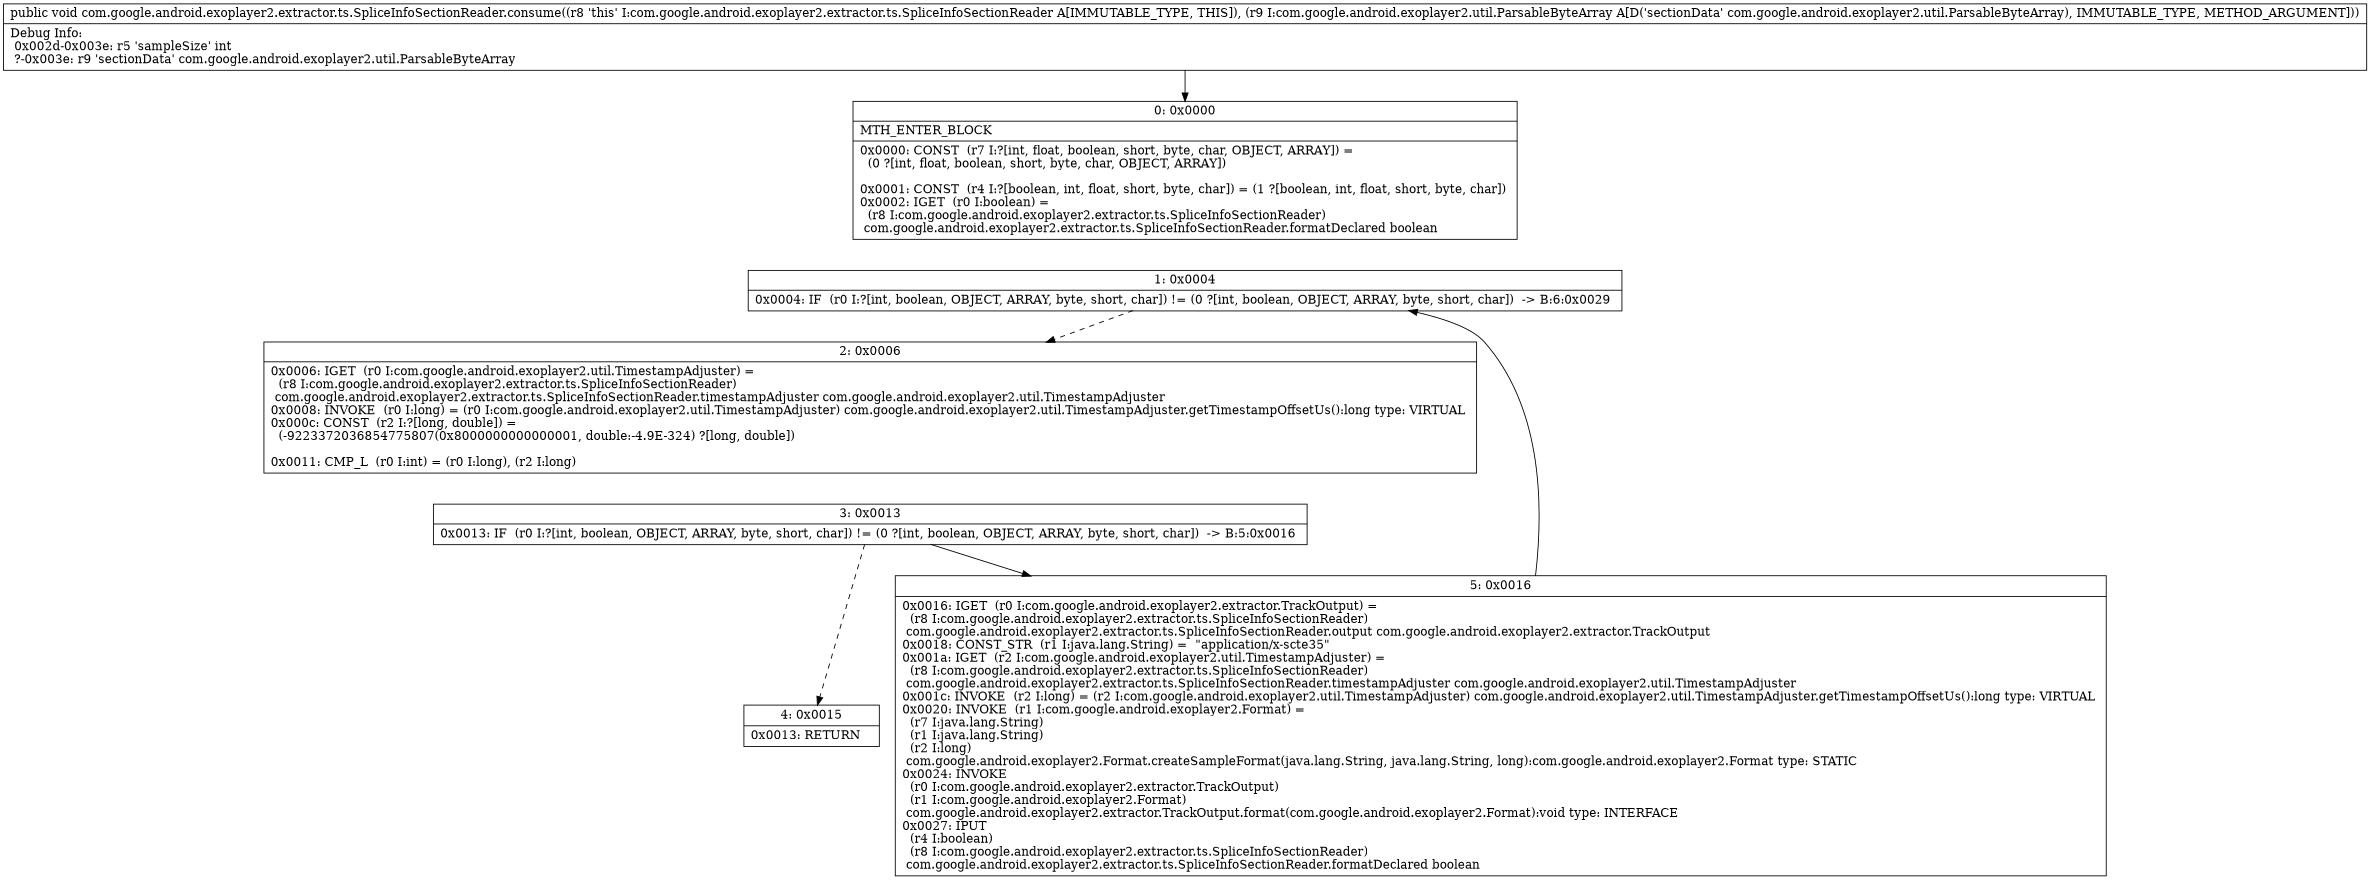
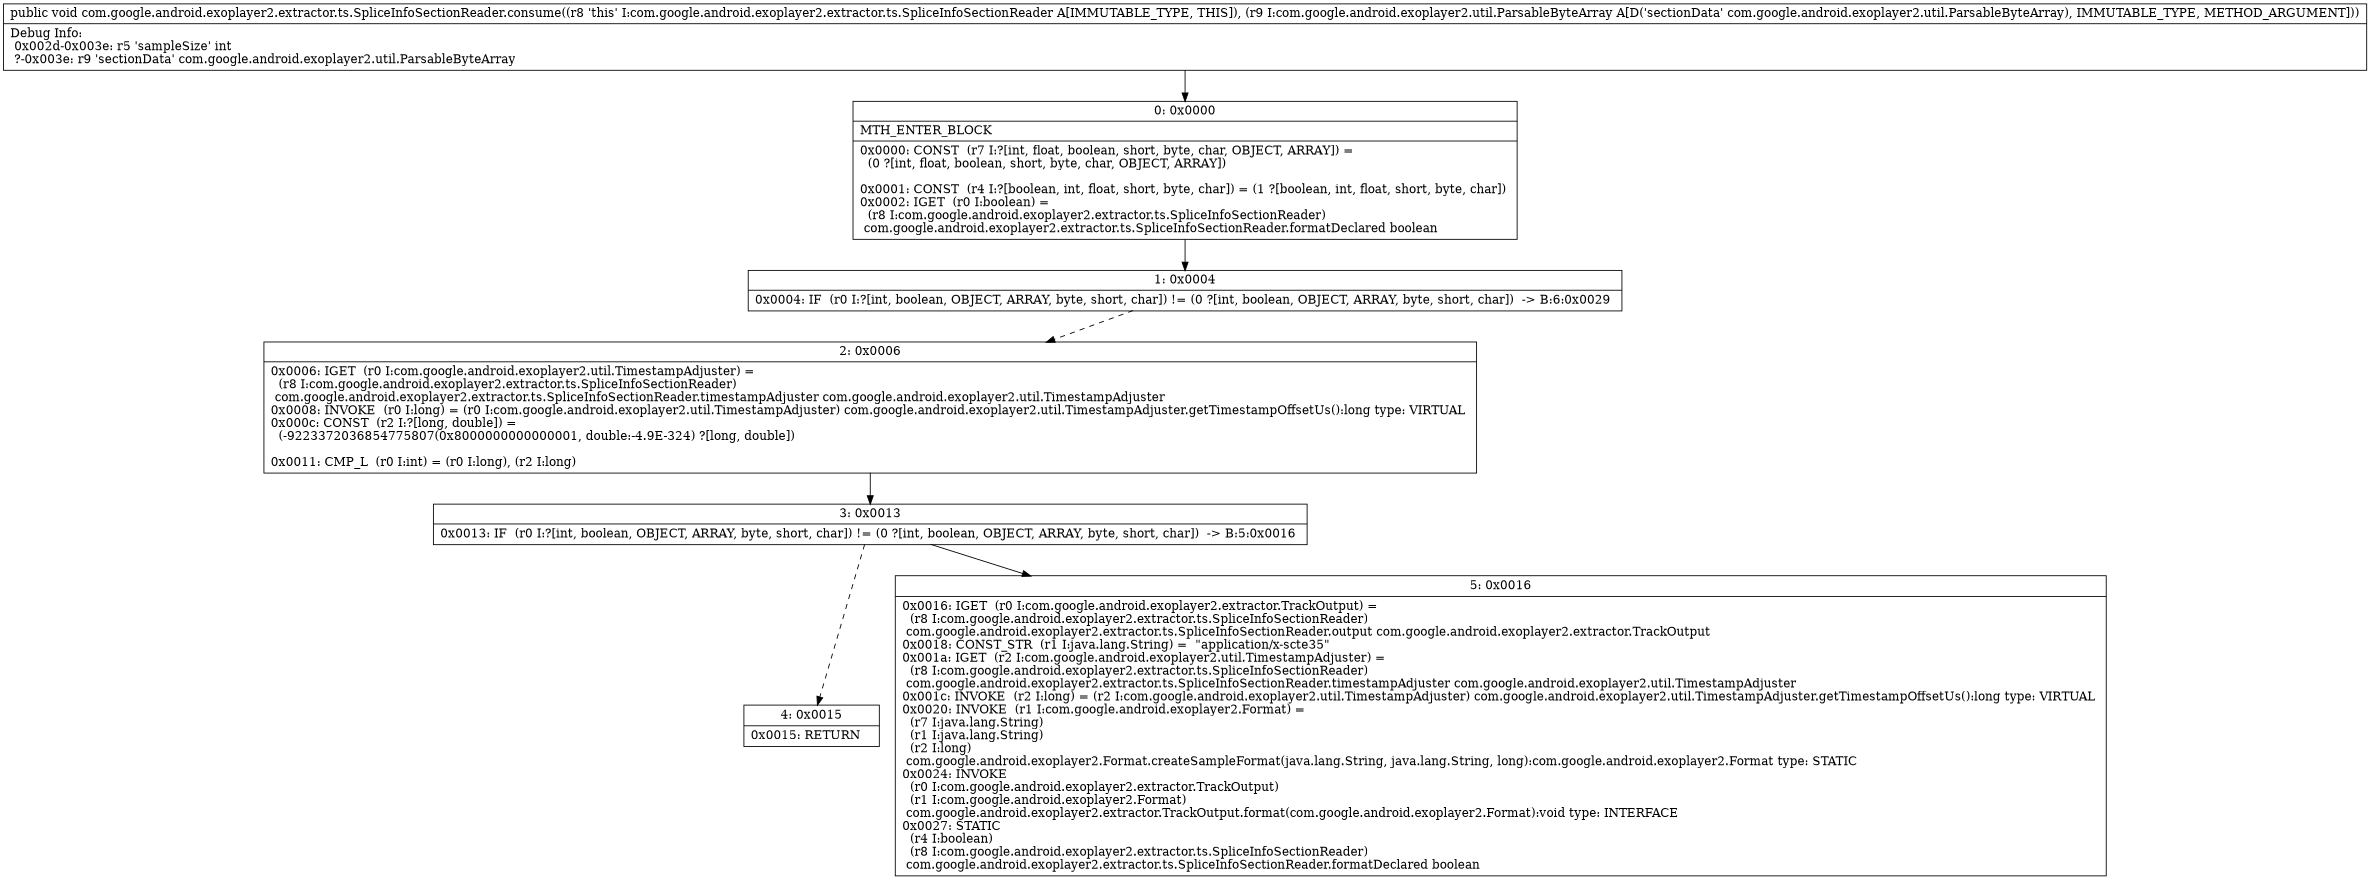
edge "5: 0x0016" -> "1: 0x0004": now "0: 0x0000" -> "1: 0x0004"
edge "2: 0x0006" -> "3: 0x0013": added
node "4: 0x0015": text "0x0013: RETURN" -> "0x0015: RETURN"
node "5: 0x0016": text "0x0027: IPUT" -> "0x0027: STATIC"
